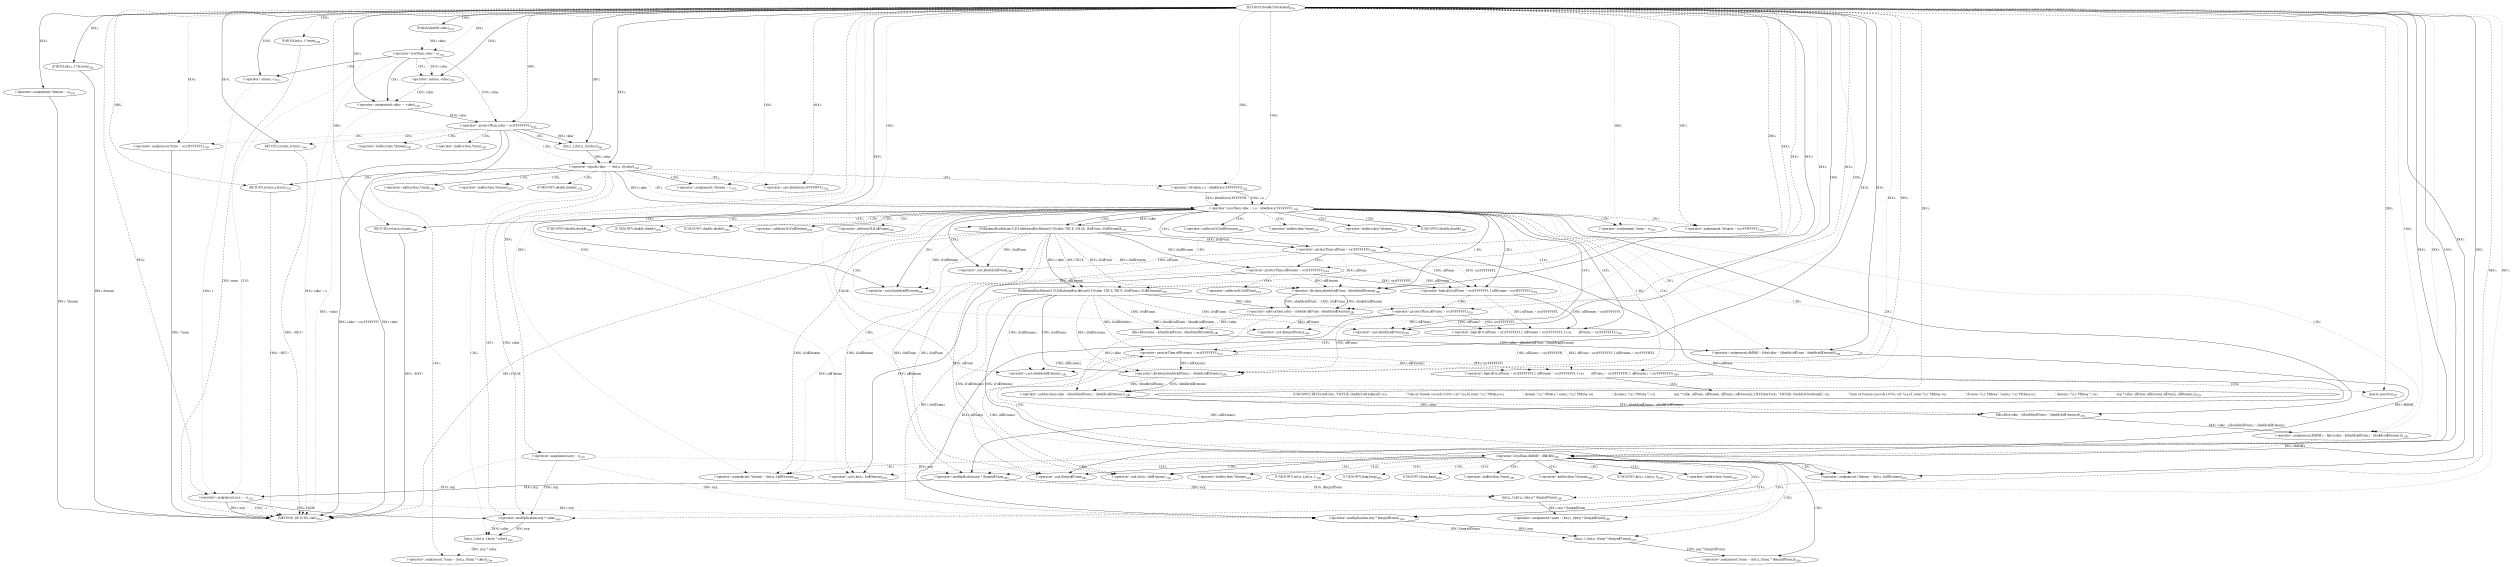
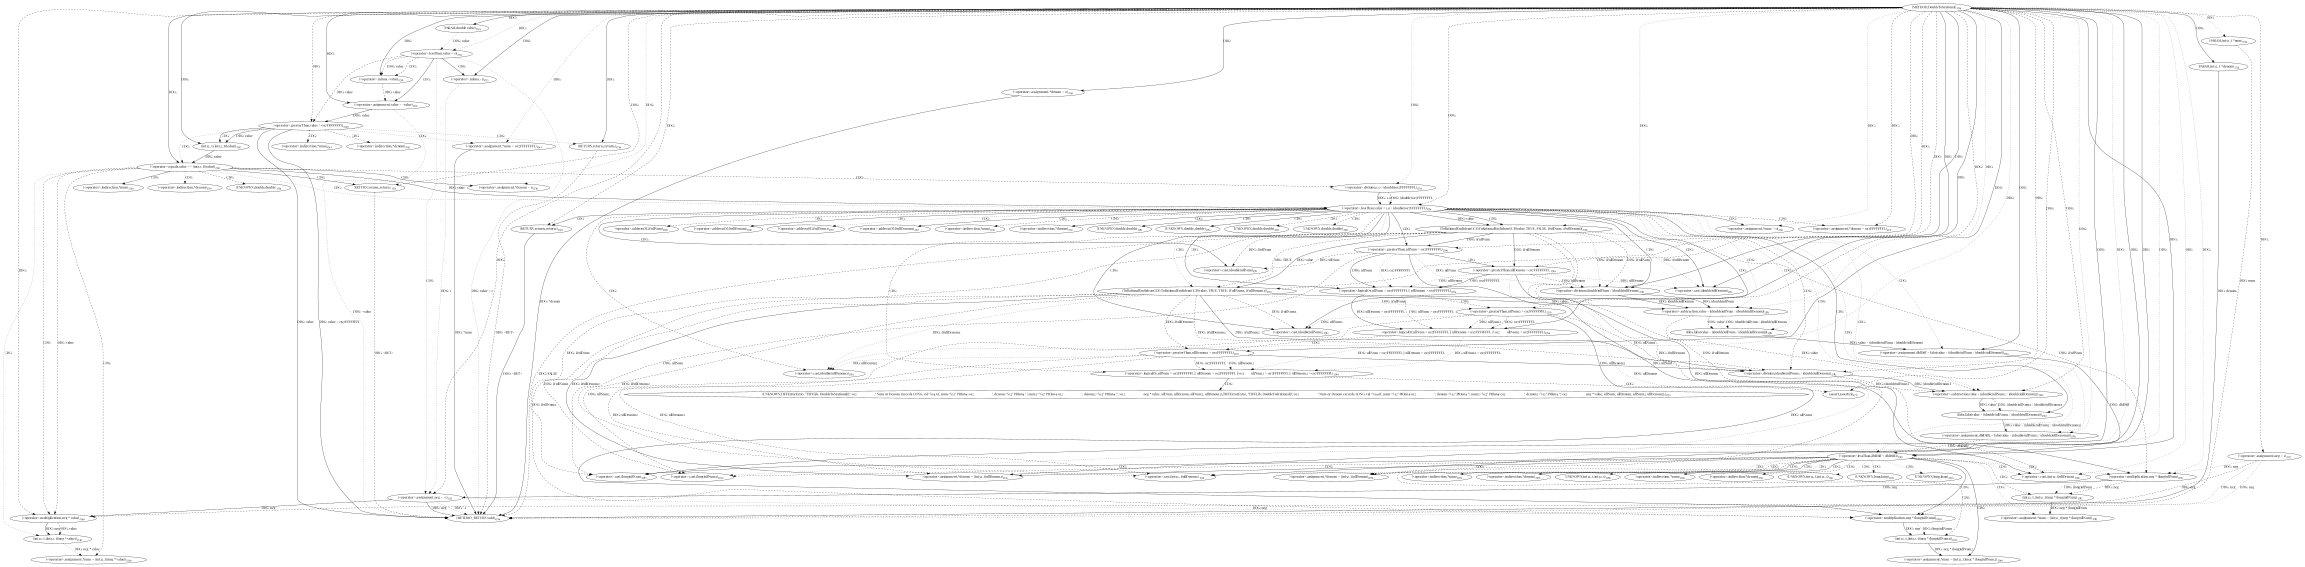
node "(PARAM,int32_t *denom)": text "2714" -> "2724"
edge "(METHOD,DoubleToSrational)" -> "(<operator>.multiplication,neg * (long)ullNum2)": removed, label "DDG:"
node "(<operator>.cast,(double)0x7FFFFFFFL)": removed
edge "(<operator>.greaterThan,ullDenom > 0x7FFFFFFFL)" -> "(<operator>.addressOf,&ullNum)": now "(<operator>.lessThan,value < 1.0 / (double)0x7FFFFFFFL)" -> "(<operator>.addressOf,&ullNum)"
edge "(<operator>.lessThan,value < 1.0 / (double)0x7FFFFFFFL)" -> "(<operator>.cast,(double)ullDenom2)": label "FALSE: " -> "CDG: "
edge "(<operator>.lessThan,dblDiff < dblDiff2)" -> "(<operator>.greaterThan,ullDenom2 > 0x7FFFFFFFL)": now "(<operator>.lessThan,dblDiff < dblDiff2)" -> "(<operator>.cast,(long)ullNum2)"
edge "(<operator>.assignment,neg = -1)" -> "(<operator>.multiplication,neg * value)": label "DDG: FALSE" -> "DDG: neg"
